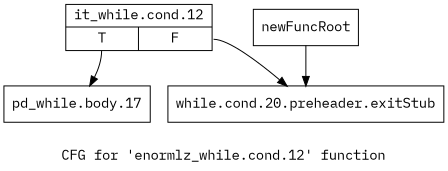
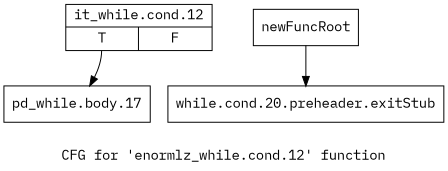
edge "it_while.cond.12" -> "while.cond.20.preheader.exitStub": removed
